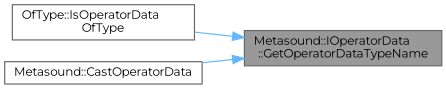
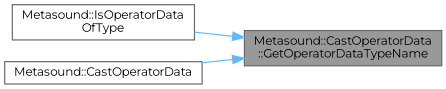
node "OfType::IsOperatorData OfType": label "OfType::IsOperatorData OfType" -> "Metasound::IsOperatorData OfType"
node "Metasound::IOperatorData ::GetOperatorDataTypeName": label "Metasound::IOperatorData ::GetOperatorDataTypeName" -> "Metasound::CastOperatorData ::GetOperatorDataTypeName"
